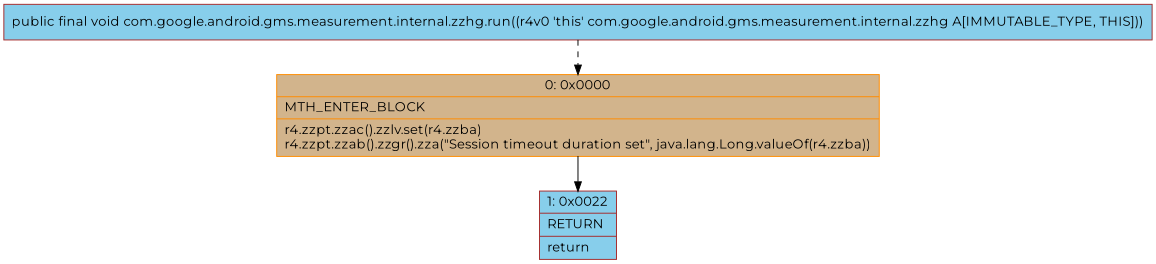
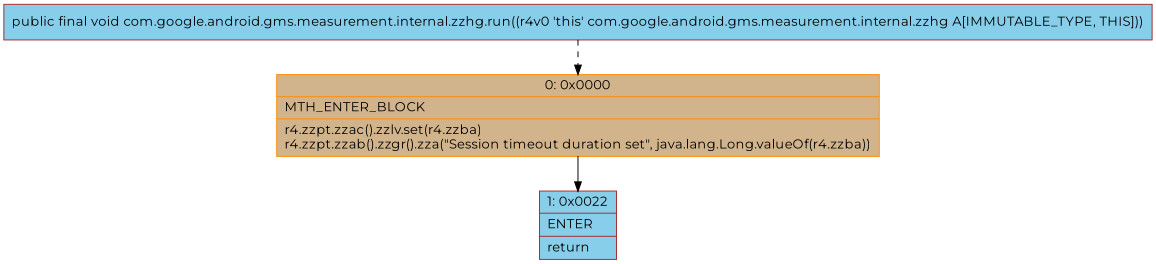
node "1: 0x0022": text "RETURN" -> "ENTER"
